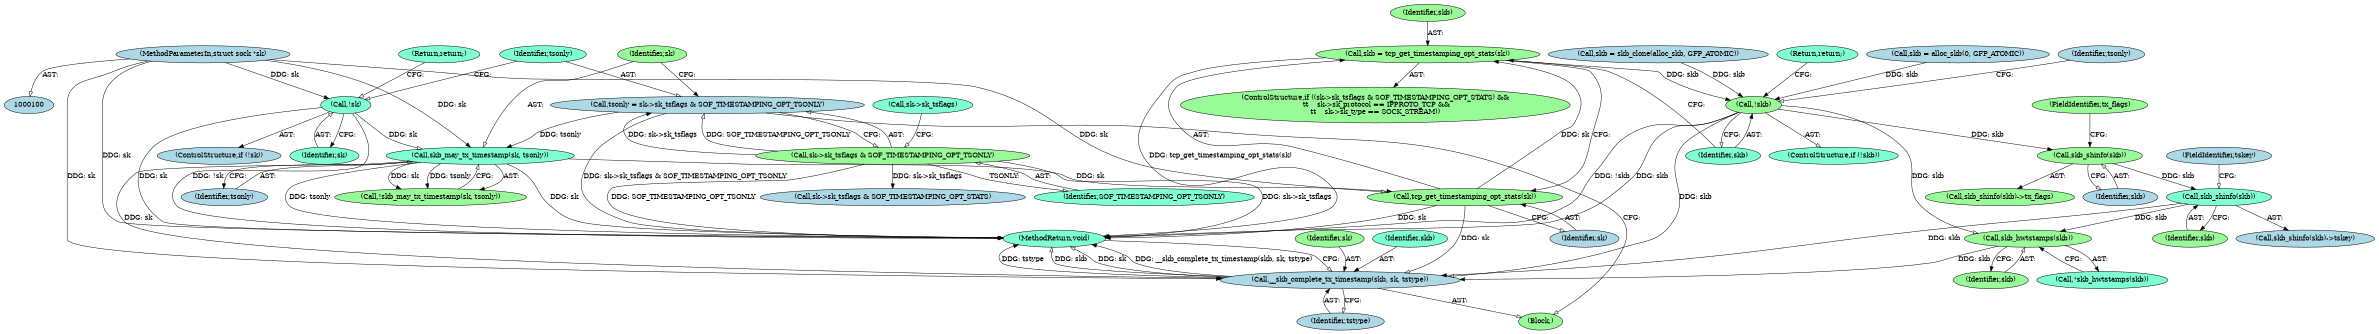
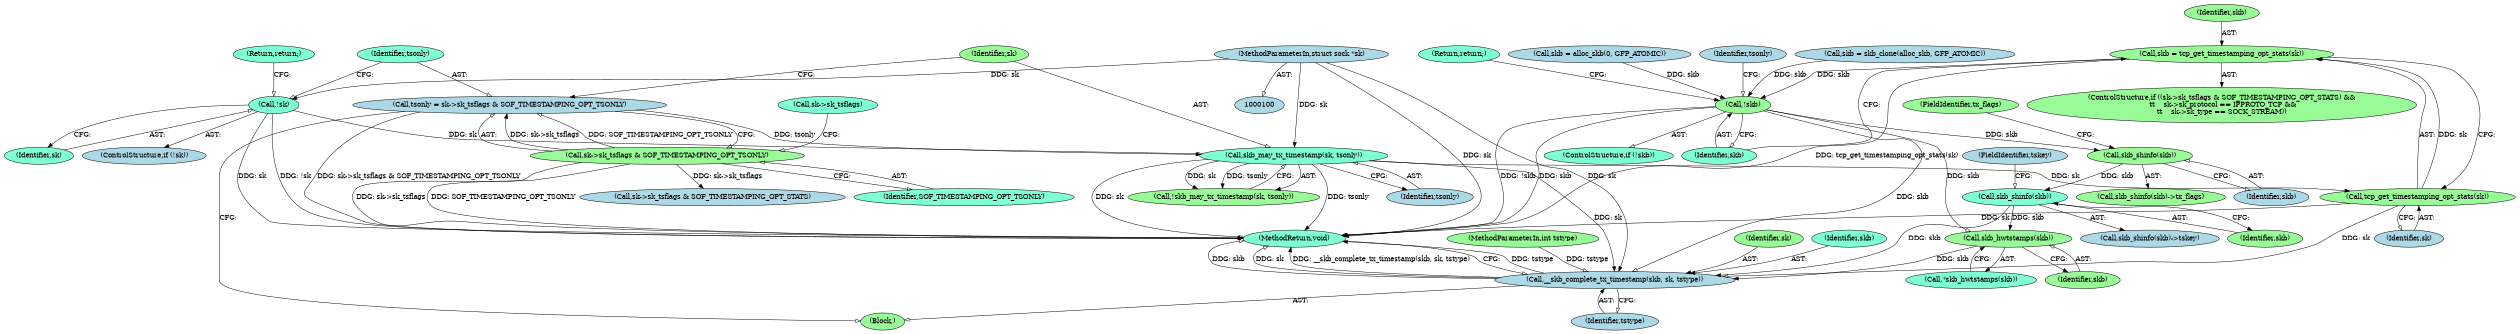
edge "(MethodParameterIn,struct sock *sk)" -> "(Call,tcp_get_timestamping_opt_stats(sk))": removed, label "DDG: sk"
edge "(Call,sk->sk_tsflags & SOF_TIMESTAMPING_OPT_TSONLY)" -> "(Identifier,SOF_TIMESTAMPING_OPT_TSONLY)": label "TSONLY: " -> "CFG: "
node "(MethodParameterIn,int tstype)": added
